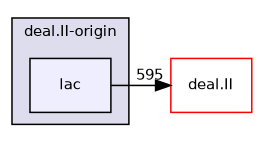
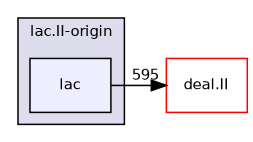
cluster "deal.II-origin": label "deal.II-origin" -> "lac.II-origin"
